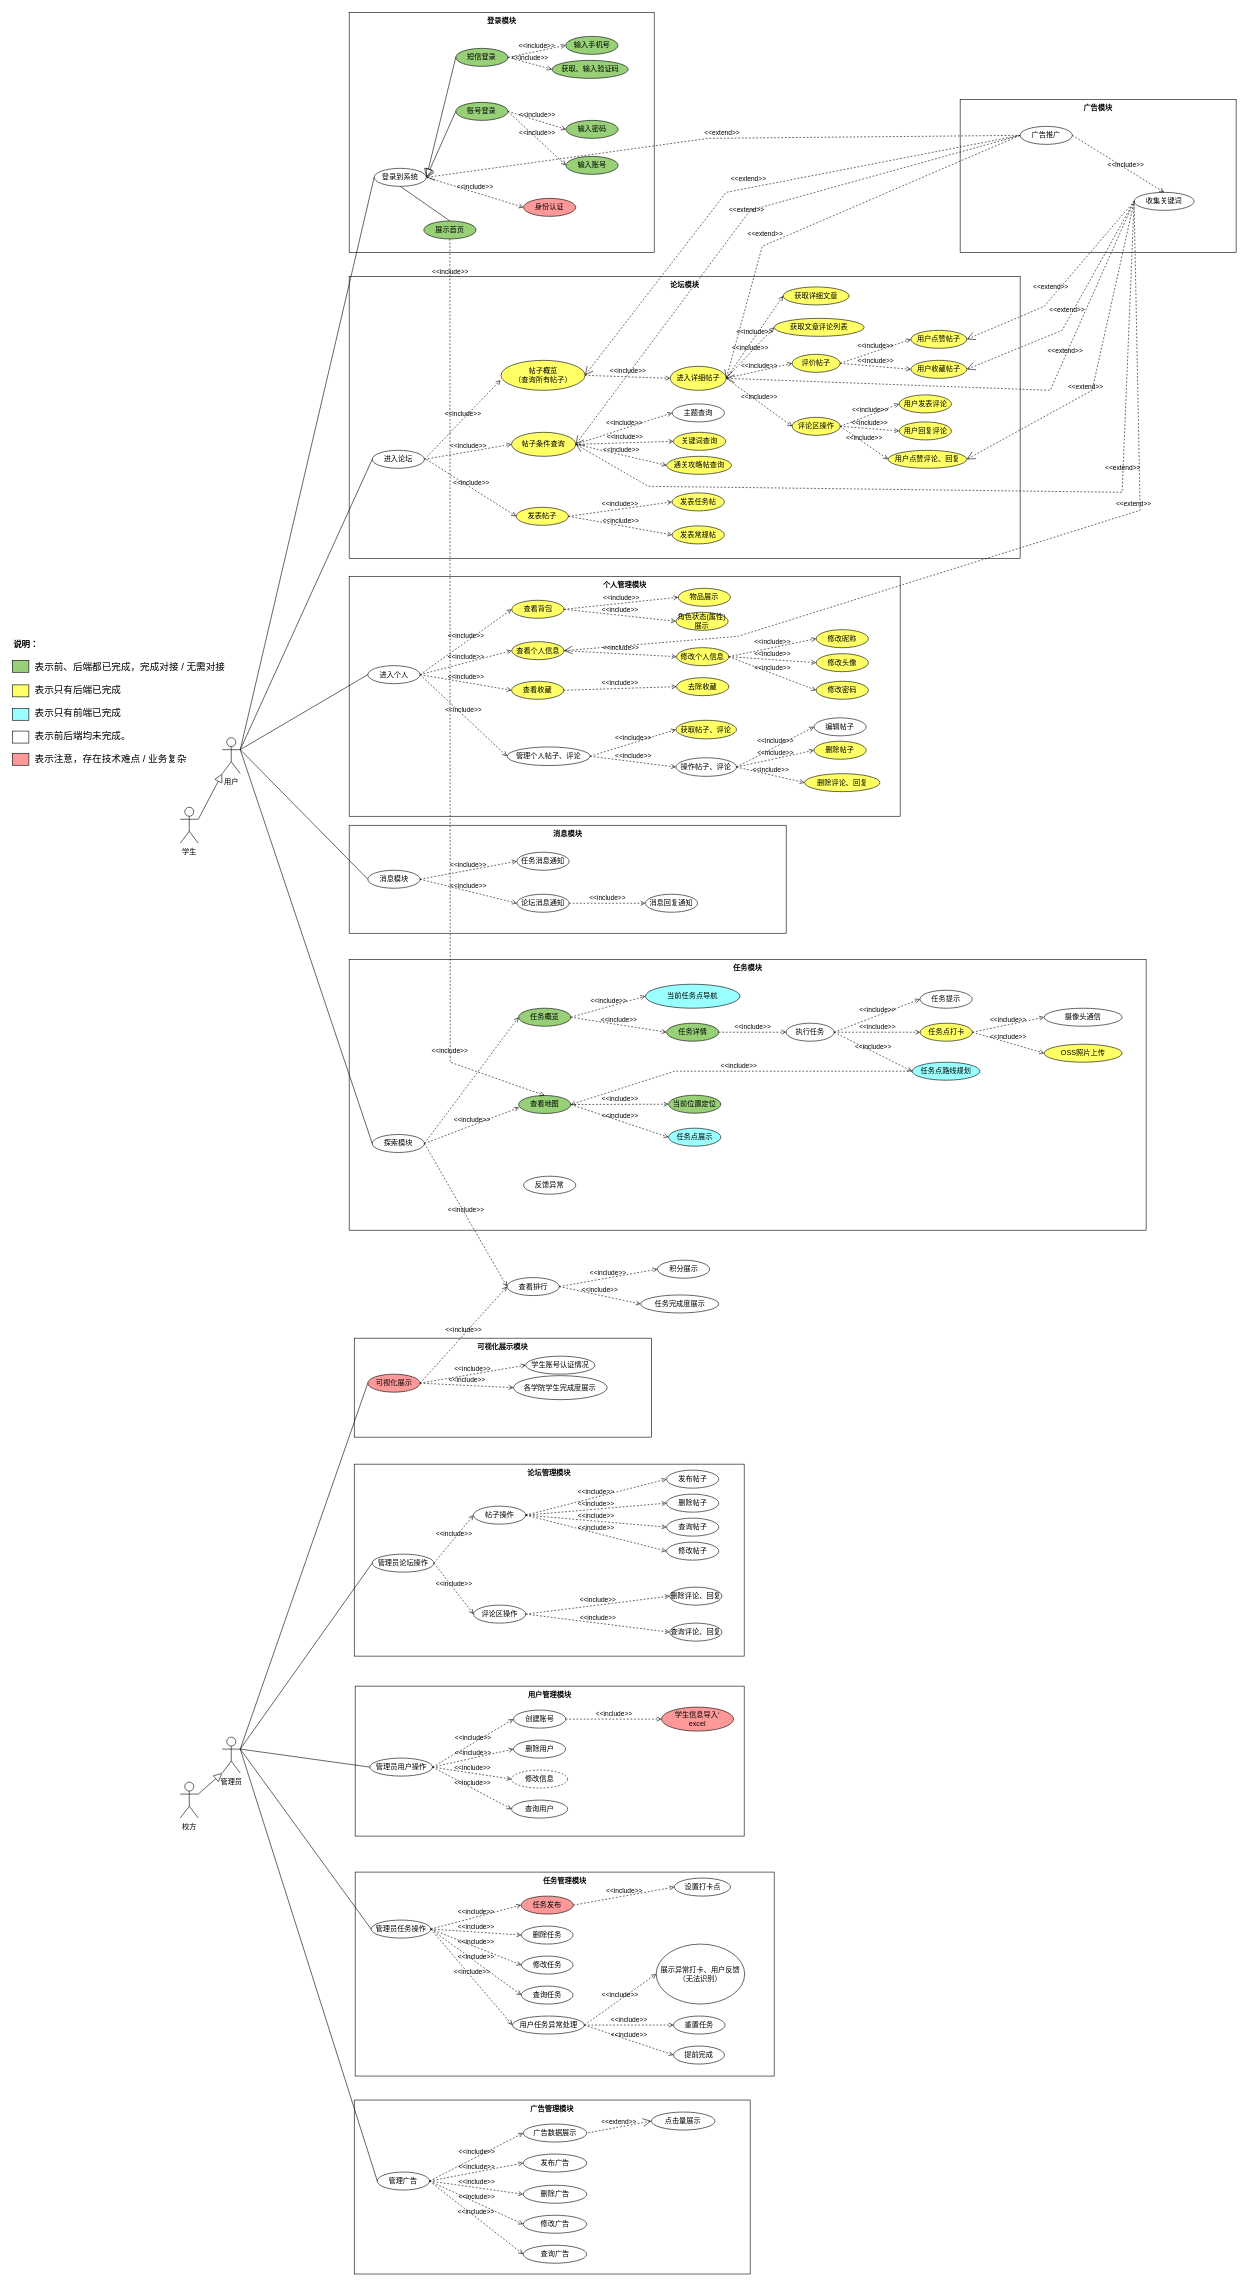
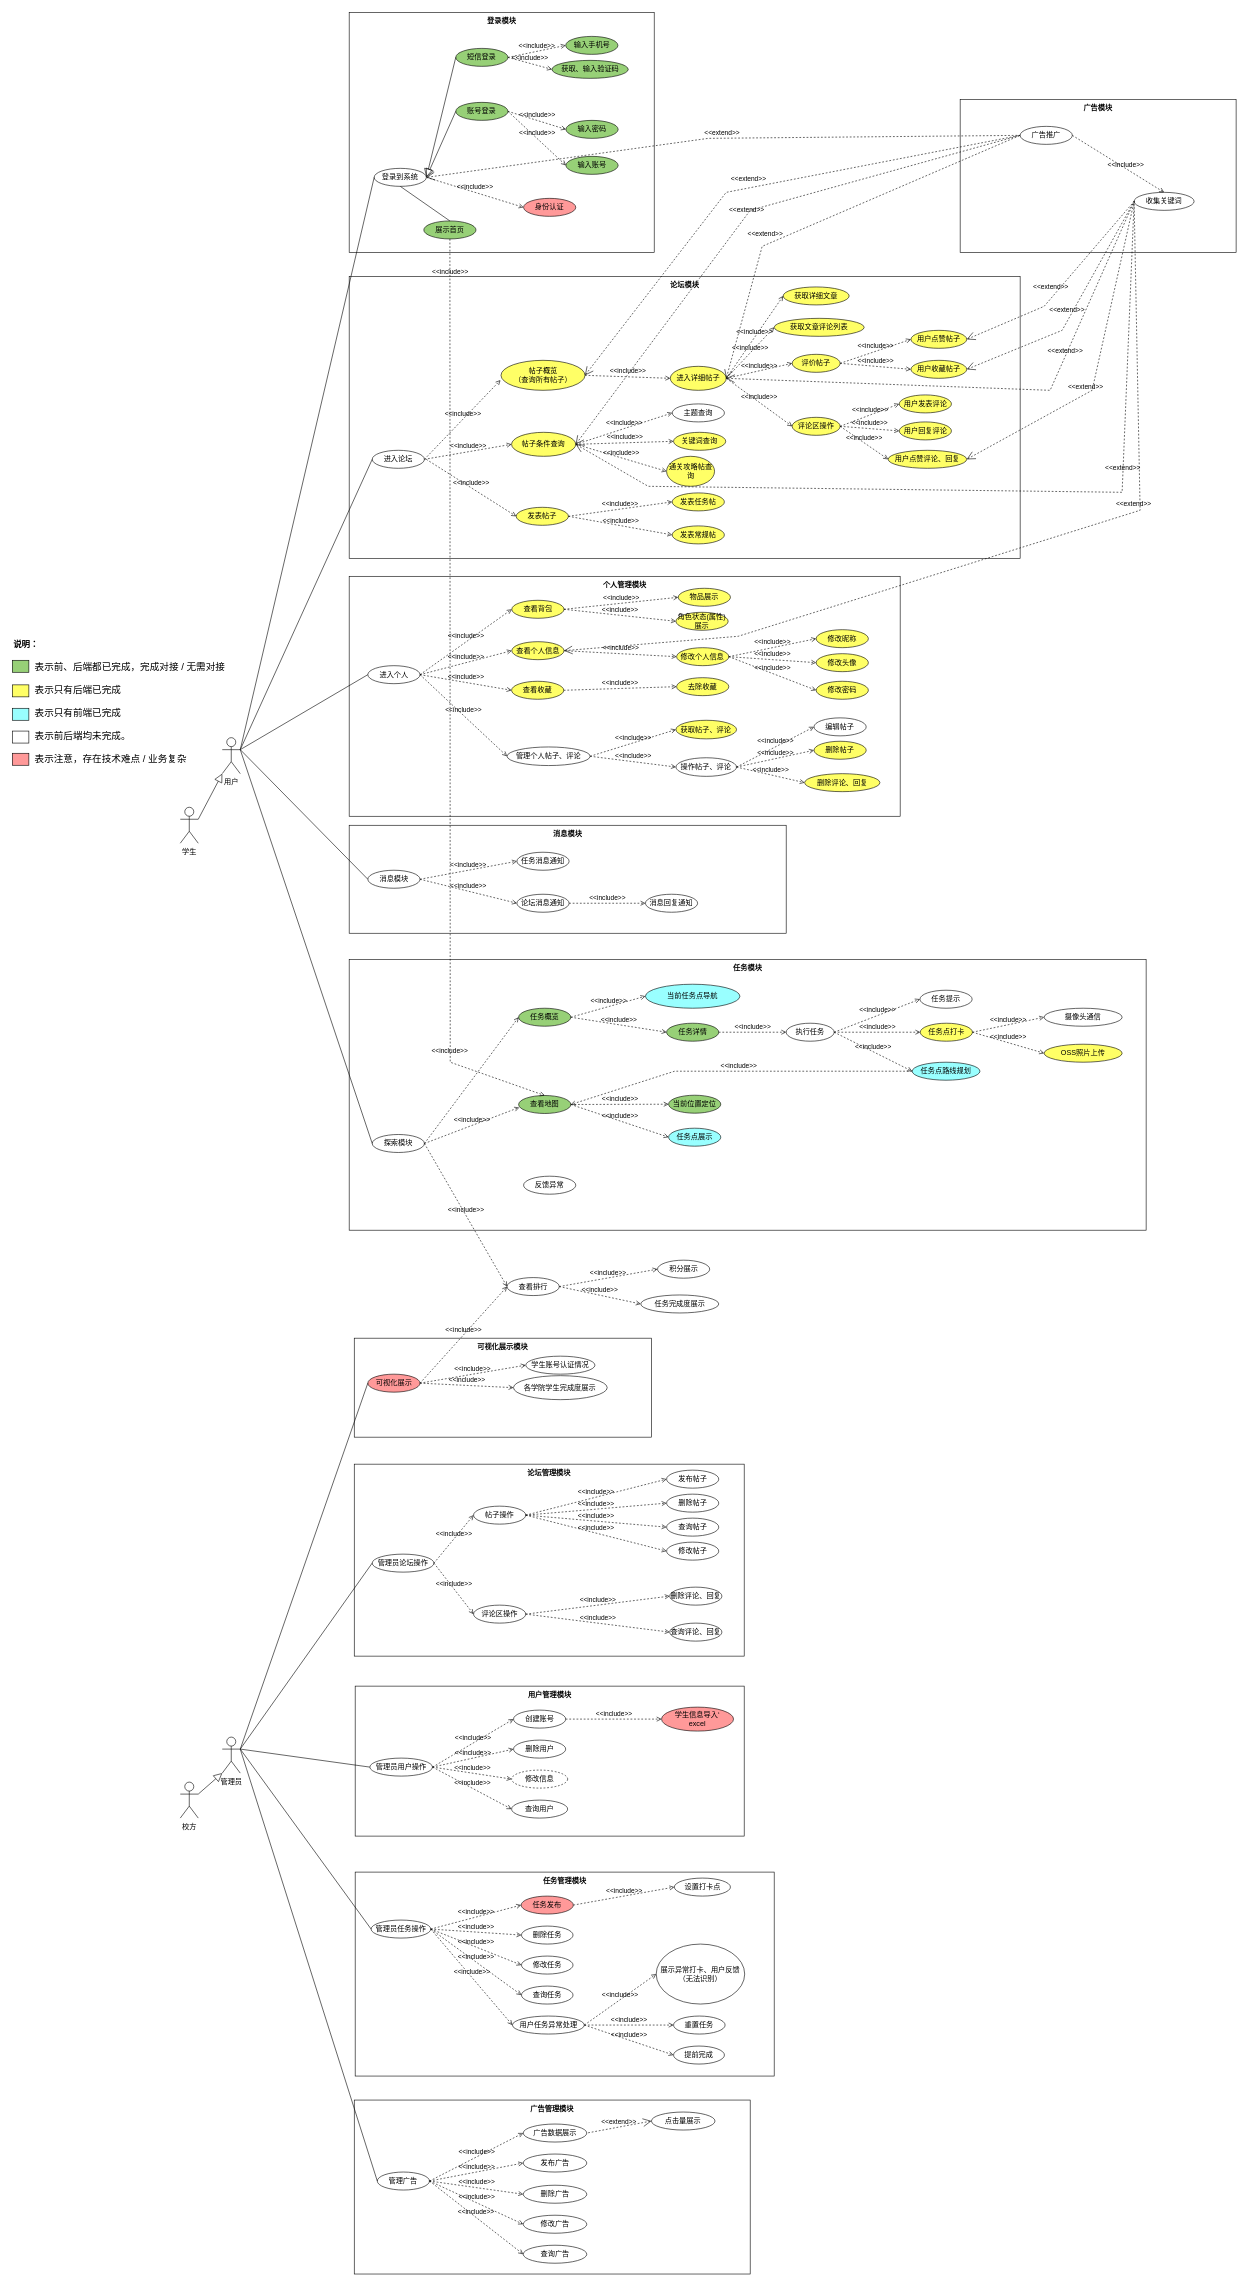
node "通关攻略帖查询": size 65x18 -> 48x30
